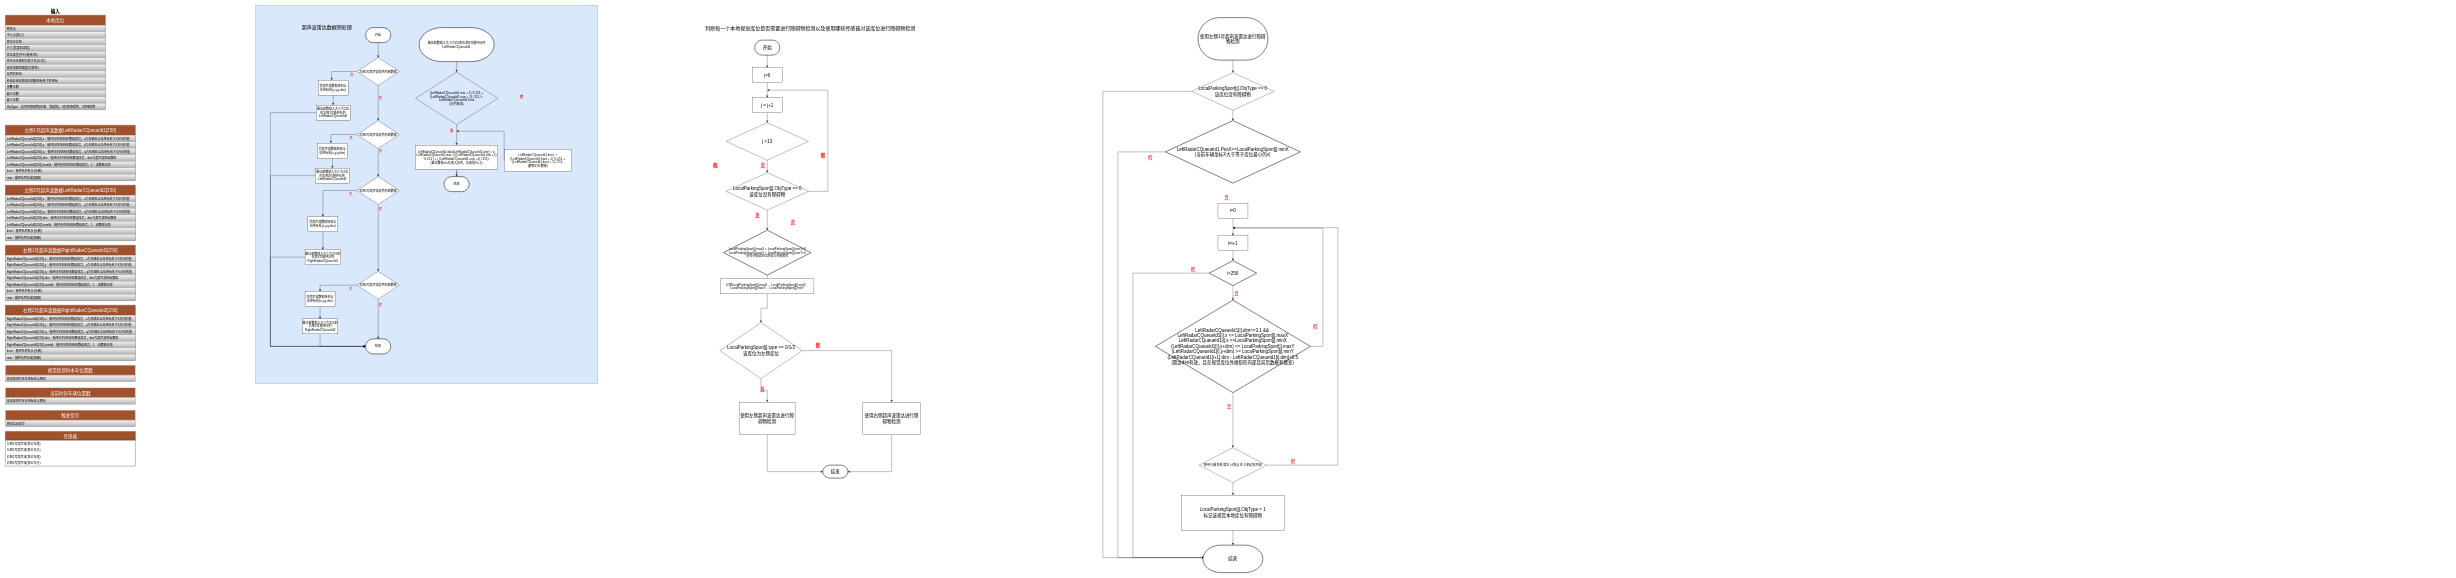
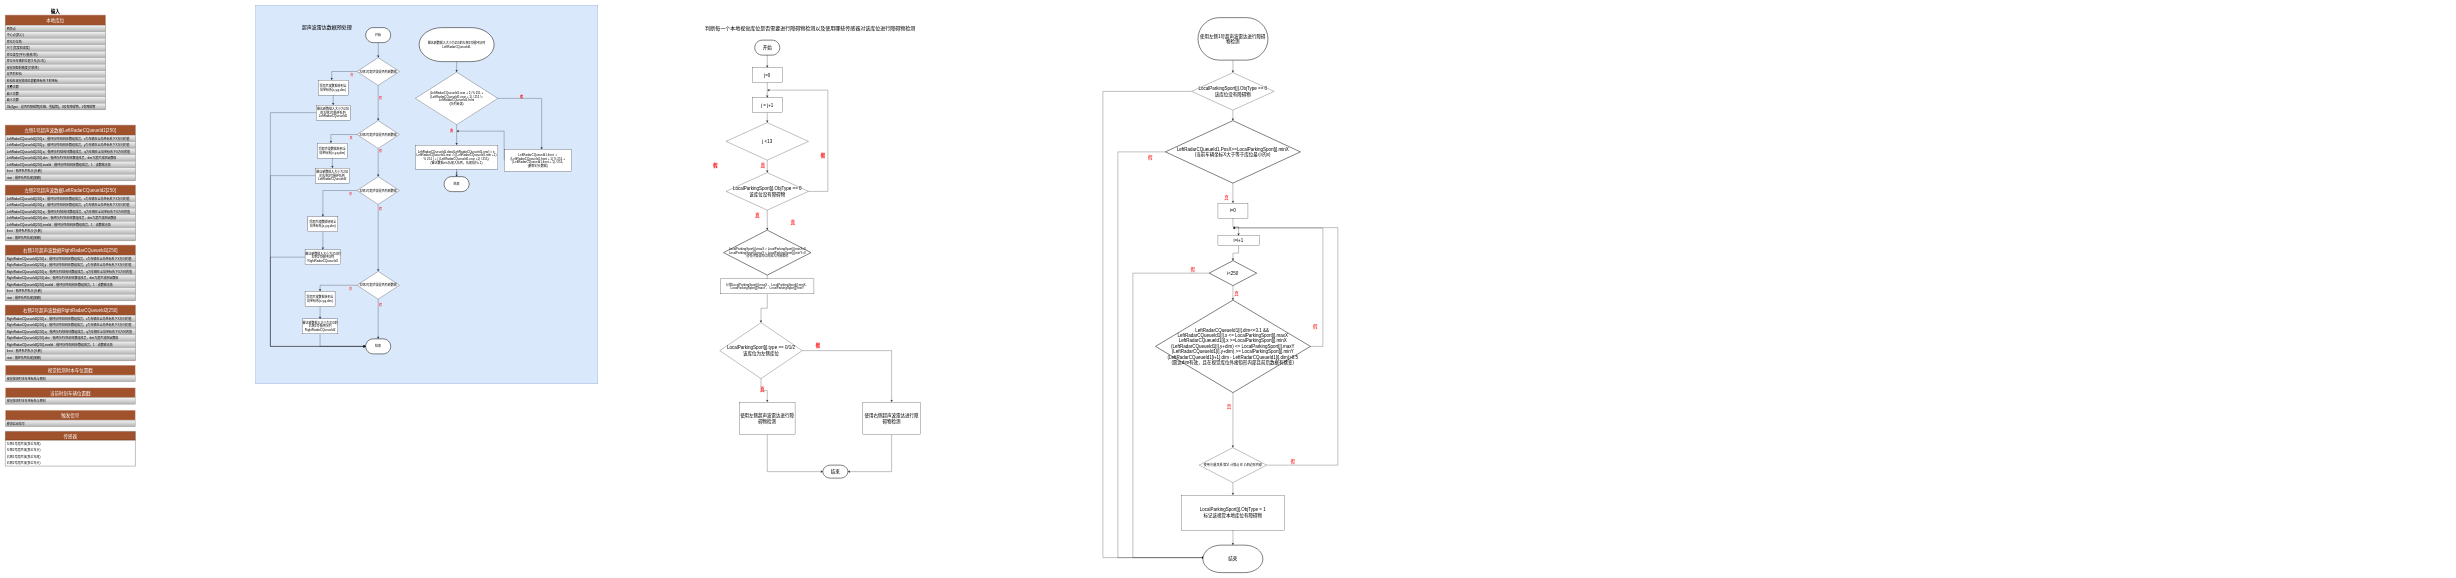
node "(LeftRadarCQueueId1.rear + 1) % 251 + (LeftRadarCQueueId1.rear + 1) / 251 != LeftRadarCQueueId1.front (队列未满)": fillcolor #dae8fc -> #ffffff
edge "(LeftRadarCQueueId1.rear + 1) % 251 + (LeftRadarCQueueId1.rear + 1) / 251 != LeftRadarCQueueId1.front (队列未满)" -> "LeftRadarCQueueId1.front = (LeftRadarCQueueId1.front + 1) % 251 + (LeftRadarCQueueId1.front + 1) / 251; (删除对头数据)": added
edge "LeftRadarCQueueId1.PosX>=LocalParkingSport[j].minX (当前车辆坐标X大于等于库位最小的x)" -> "i=0": added
node "i=i+1": size 30x15 -> 41x10
